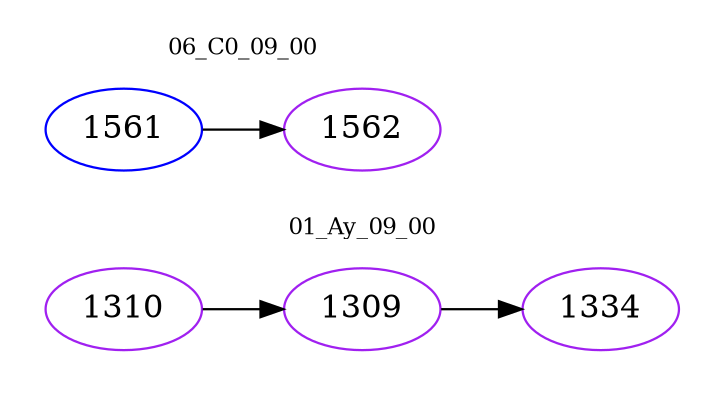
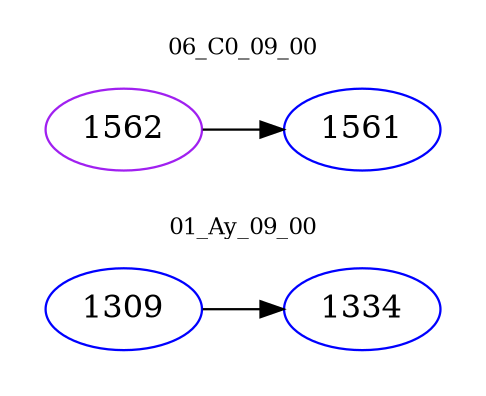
edge "1561" -> "1562": reversed
node "1310": removed
node "1309": color purple -> blue
node "1334": color purple -> blue
